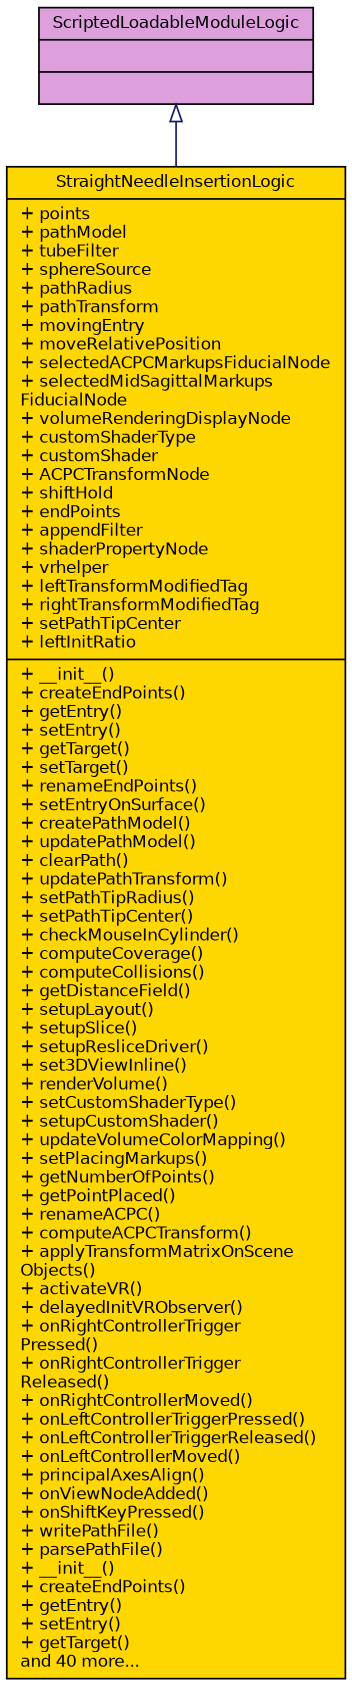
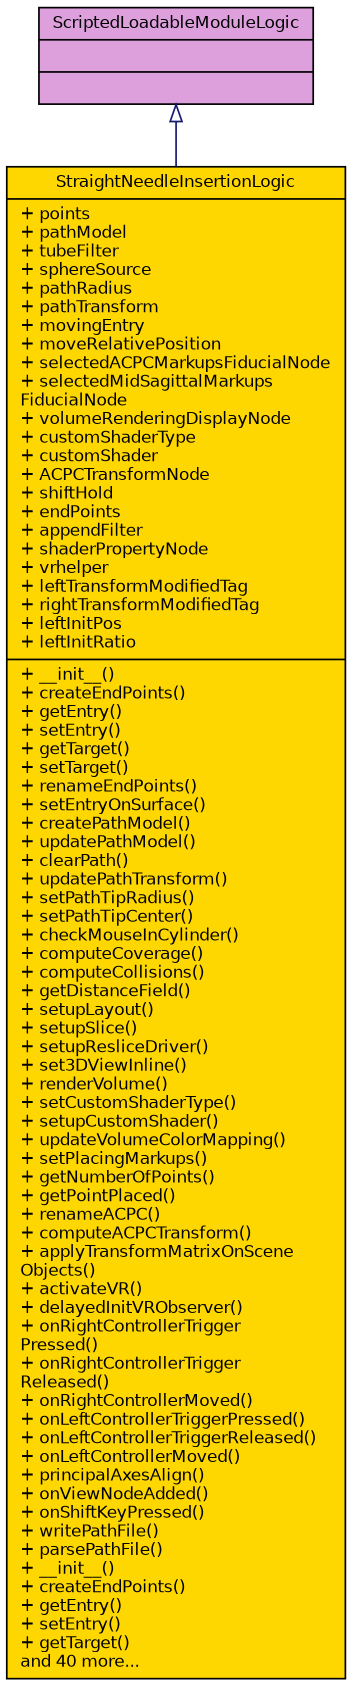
node "StraightNeedleInsertionLogic": text "+ setPathTipCenter" -> "+ leftInitPos"
